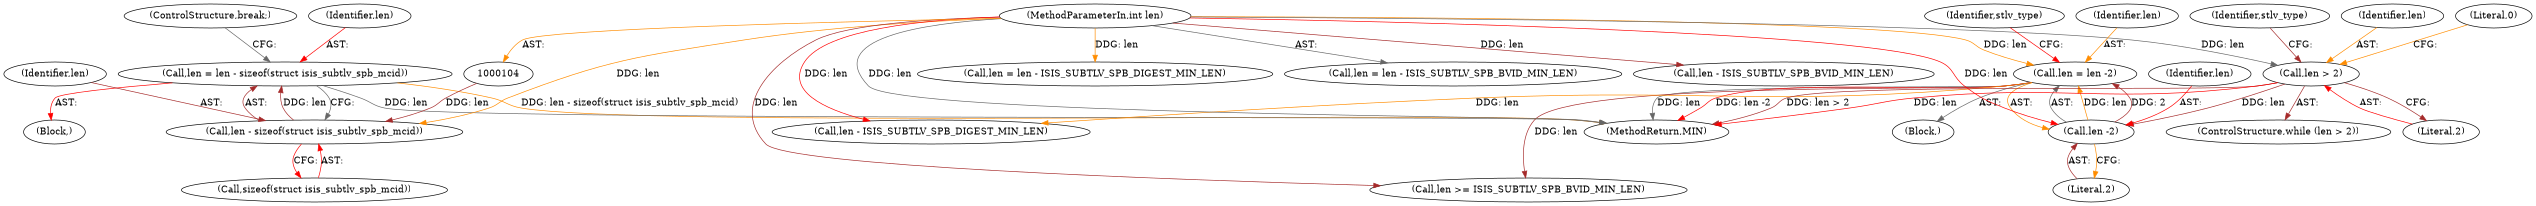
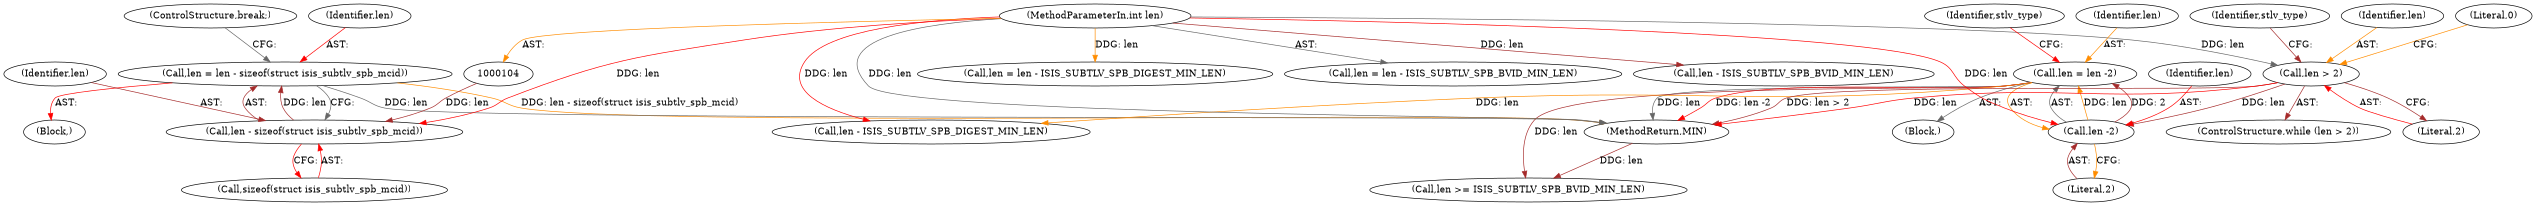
edge "(MethodParameterIn,int len)" -> "(Call,len = len -2)": removed, label "DDG: len"
edge "(MethodParameterIn,int len)" -> "(Call,len - sizeof(struct isis_subtlv_spb_mcid))": color darkorange -> red
edge "(MethodParameterIn,int len)" -> "(Call,len >= ISIS_SUBTLV_SPB_BVID_MIN_LEN)": now "(MethodReturn,MIN)" -> "(Call,len >= ISIS_SUBTLV_SPB_BVID_MIN_LEN)"
